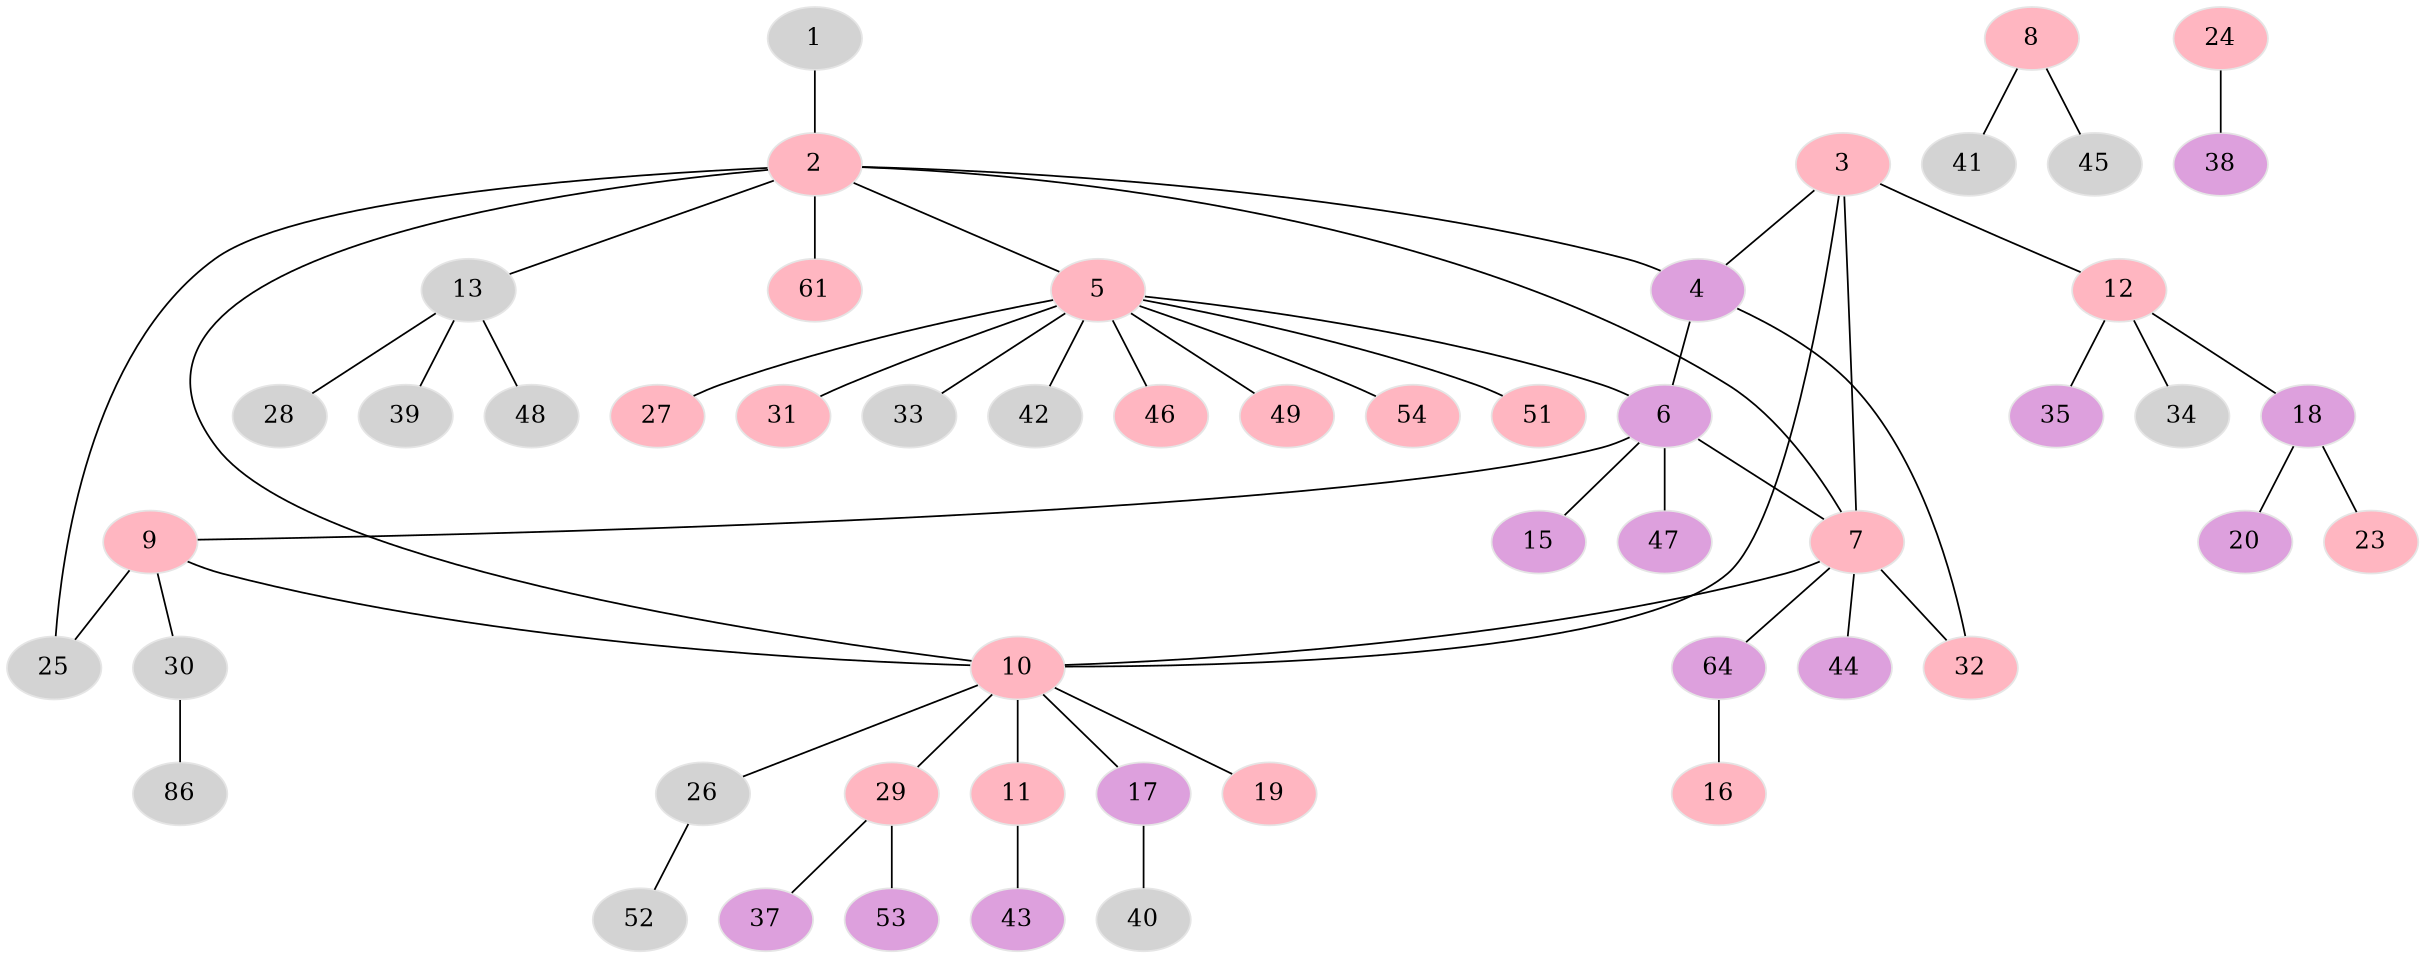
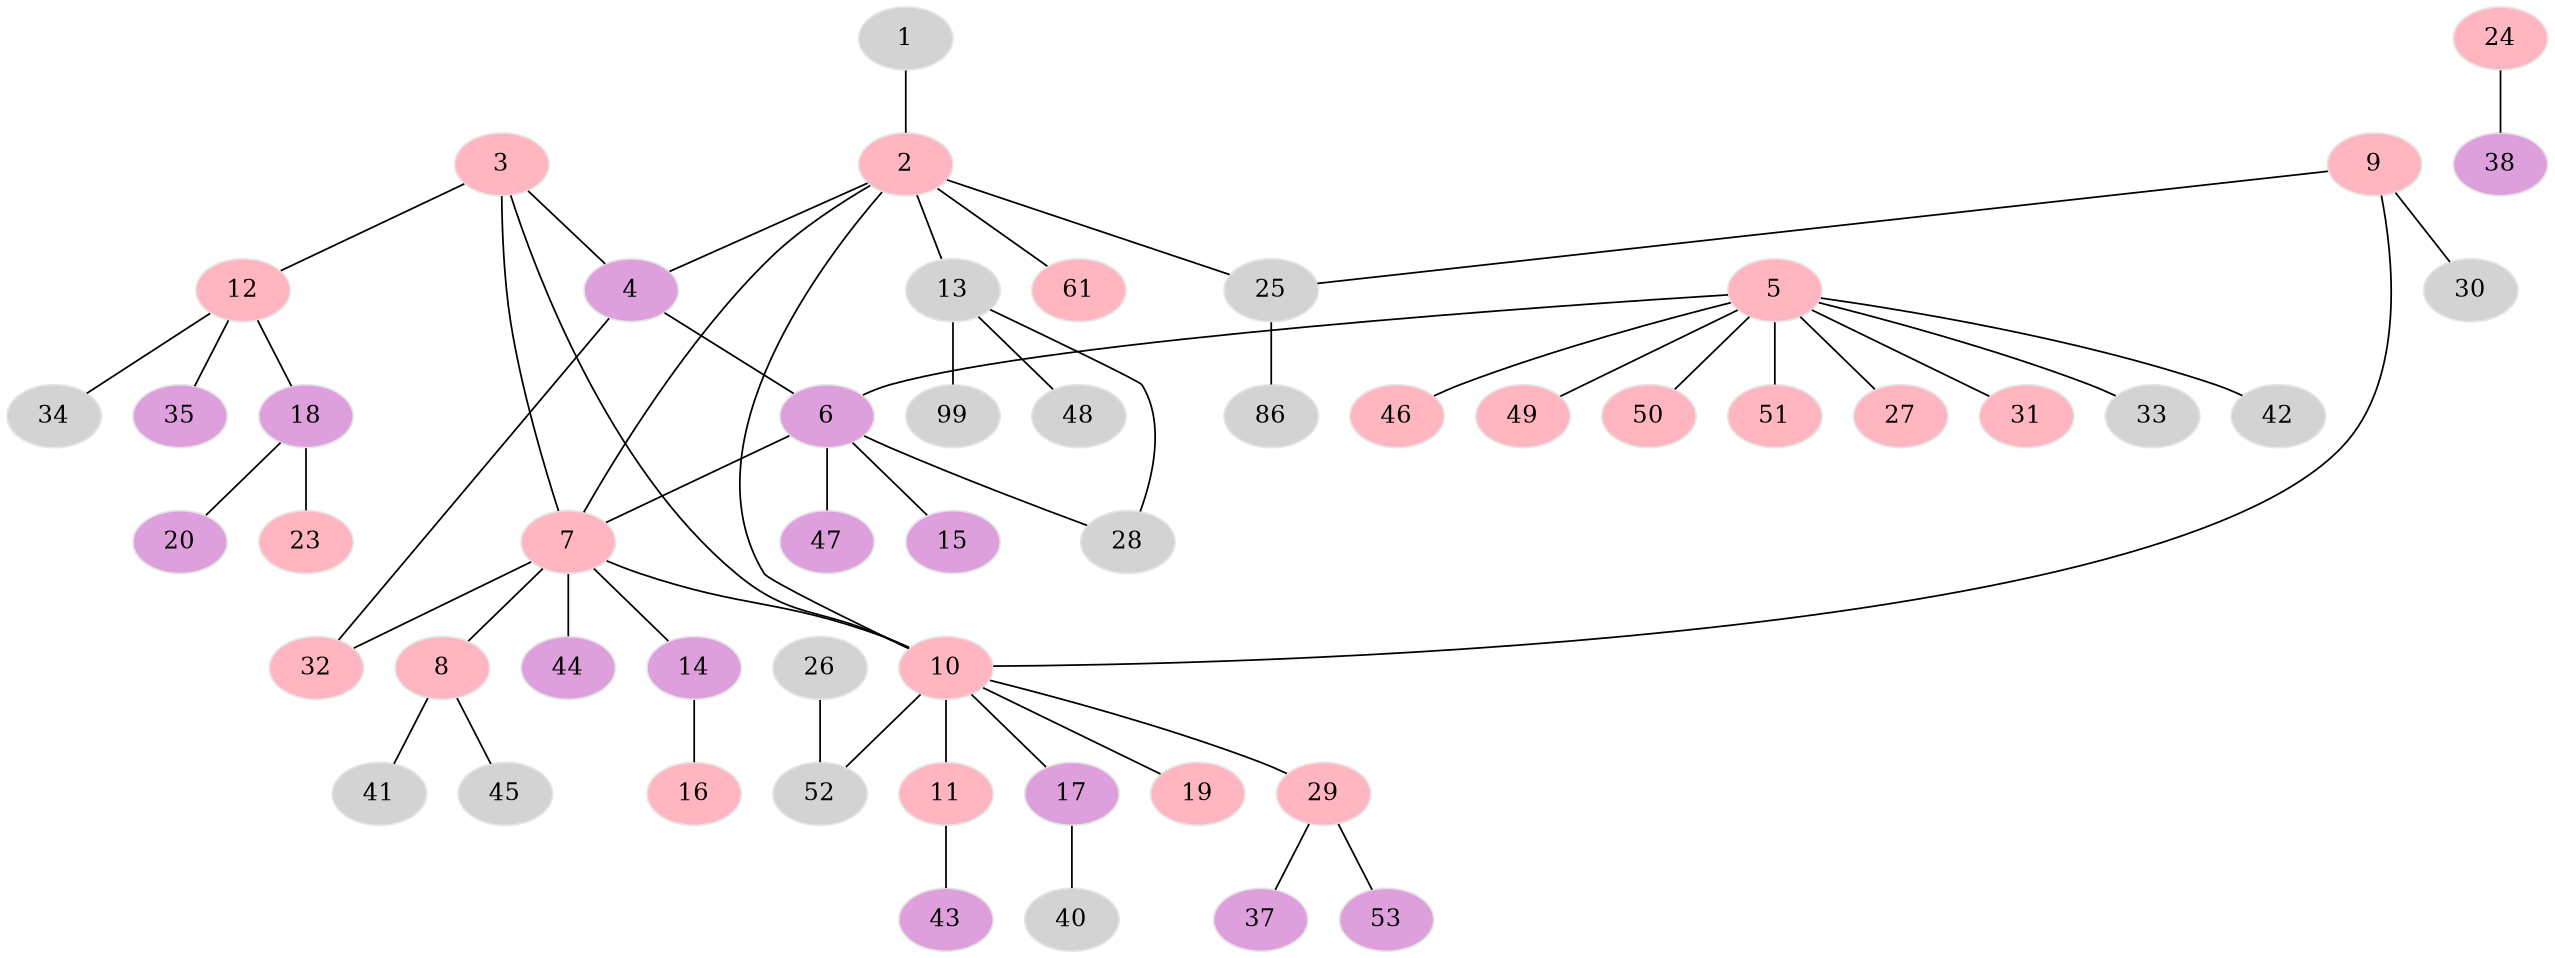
edge "2" -- "5": removed
node "39": label "39" -> "99"
node "54": label "54" -> "50"
edge "6" -- "9": now "6" -- "28"
edge "7" -- "8": added
node "64": label "64" -> "14"
edge "30" -- "86": now "25" -- "86"
edge "10" -- "26": now "10" -- "52"
